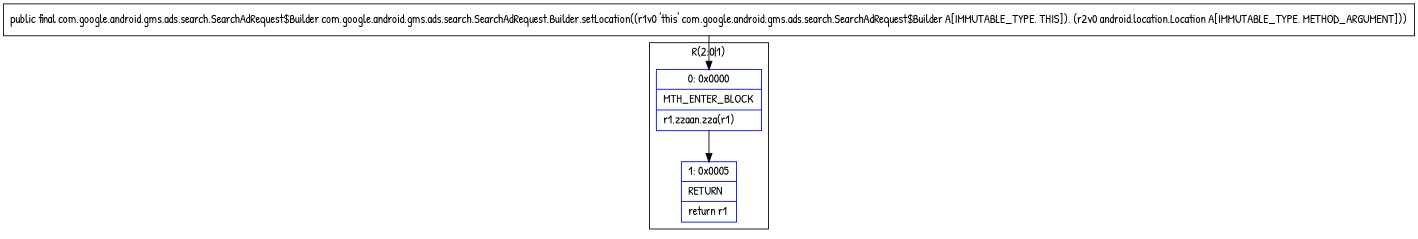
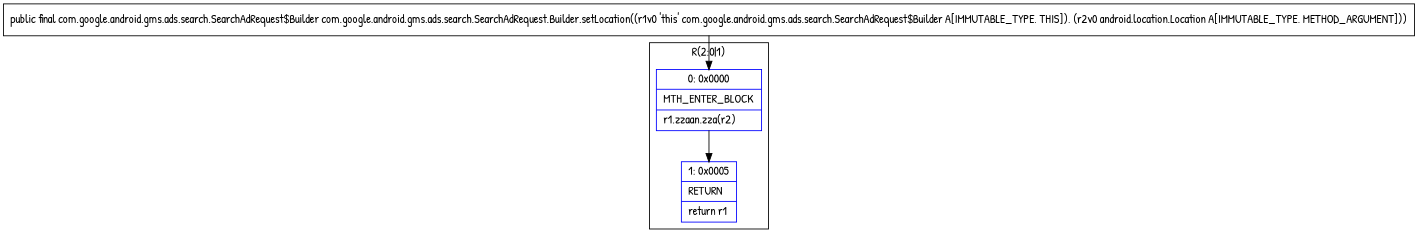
node "0: 0x0000": text "r1.zzaan.zza(r1)" -> "r1.zzaan.zza(r2)"
